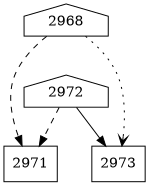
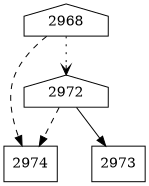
edge "2968" -> "2973": now "2968" -> "2972"
node "2971": label "2971" -> "2974"
